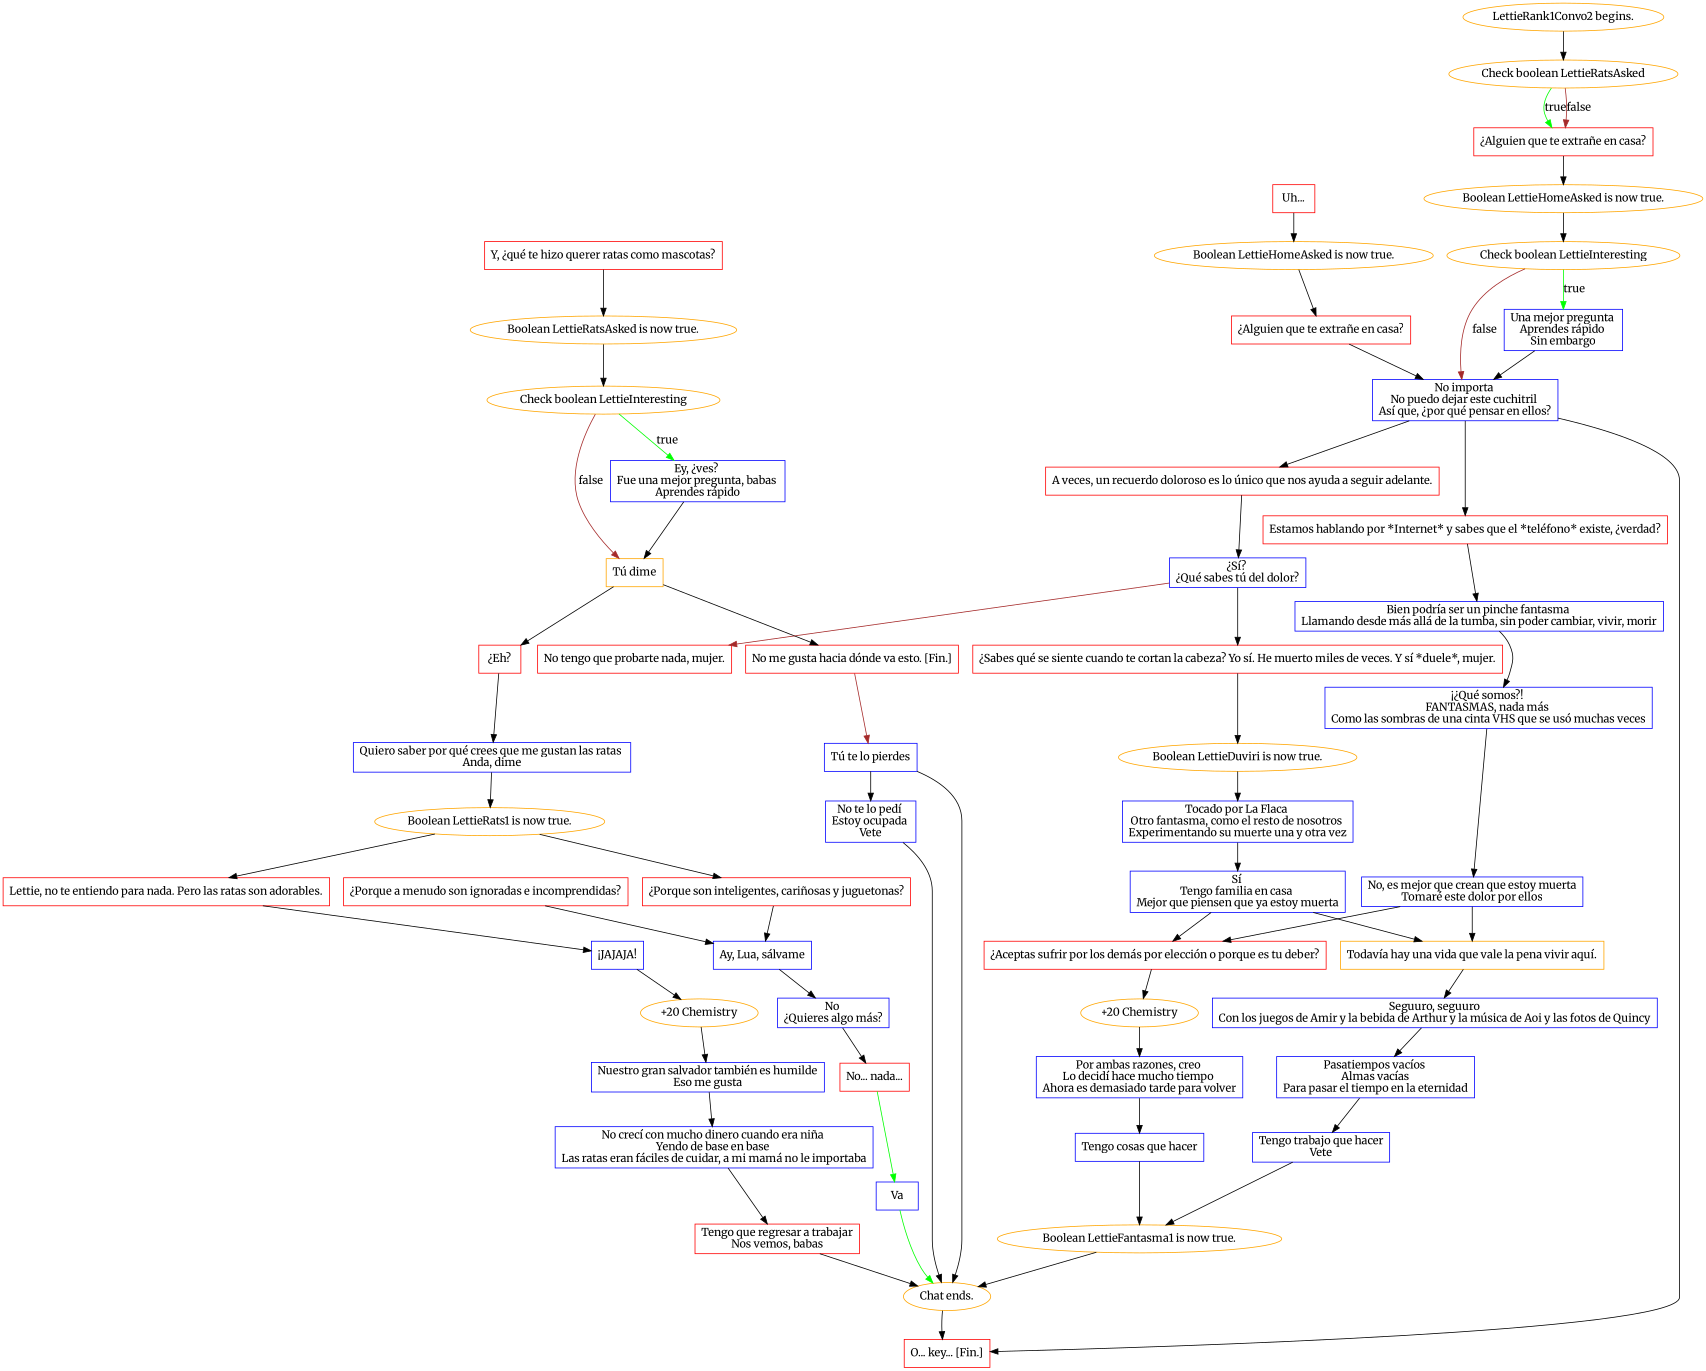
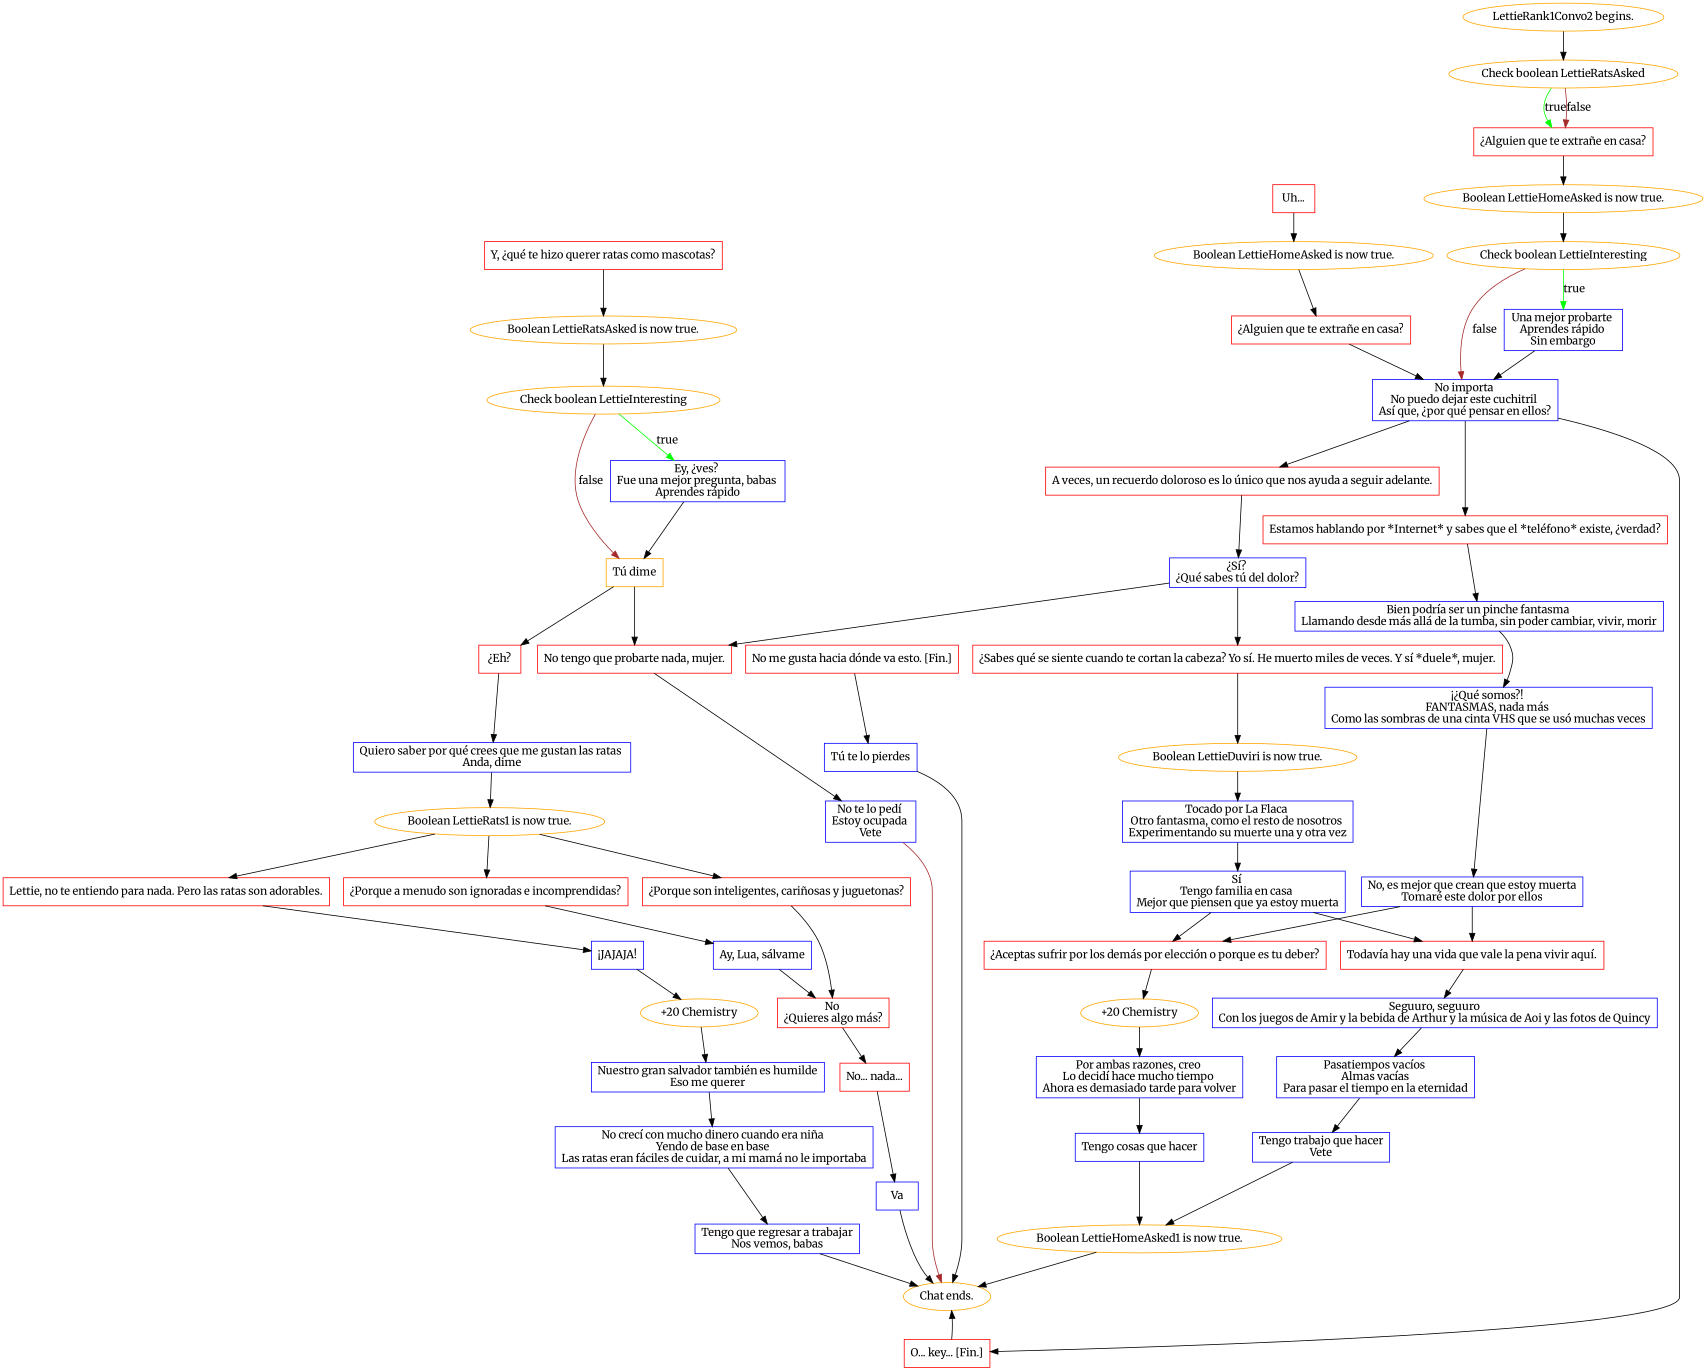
node "Una mejor pregunta Aprendes rápido Sin embargo": label "Una mejor pregunta Aprendes rápido Sin embargo" -> "Una mejor probarte Aprendes rápido Sin embargo"
edge "Tú dime" -> "No me gusta hacia dónde va esto. [Fin.]": now "Tú dime" -> "No tengo que probarte nada, mujer."
edge "¿Sí? ¿Qué sabes tú del dolor?" -> "No tengo que probarte nada, mujer.": color brown -> black
edge "No me gusta hacia dónde va esto. [Fin.]" -> "Tú te lo pierdes": color brown -> black
edge "Tú te lo pierdes" -> "No te lo pedí Estoy ocupada Vete": now "No tengo que probarte nada, mujer." -> "No te lo pedí Estoy ocupada Vete"
edge "Boolean LettieRats1 is now true." -> "¿Porque a menudo son ignoradas e incomprendidas?": added
edge "¿Porque son inteligentes, cariñosas y juguetonas?" -> "Ay, Lua, sálvame": now "¿Porque son inteligentes, cariñosas y juguetonas?" -> "No ¿Quieres algo más?"
node "Todavía hay una vida que vale la pena vivir aquí.": color orange -> red
node "No ¿Quieres algo más?": color blue -> red
edge "No te lo pedí Estoy ocupada Vete" -> "Chat ends.": color black -> brown
node "Nuestro gran salvador también es humilde Eso me gusta": label "Nuestro gran salvador también es humilde Eso me gusta" -> "Nuestro gran salvador también es humilde Eso me querer"
edge "No... nada..." -> "Va": color green -> black
node "Tengo que regresar a trabajar Nos vemos, babas": color red -> blue
node "Boolean LettieFantasma1 is now true.": label "Boolean LettieFantasma1 is now true." -> "Boolean LettieHomeAsked1 is now true."
edge "Va" -> "Chat ends.": color green -> black
edge "Chat ends." -> "O... key... [Fin.]": reversed
